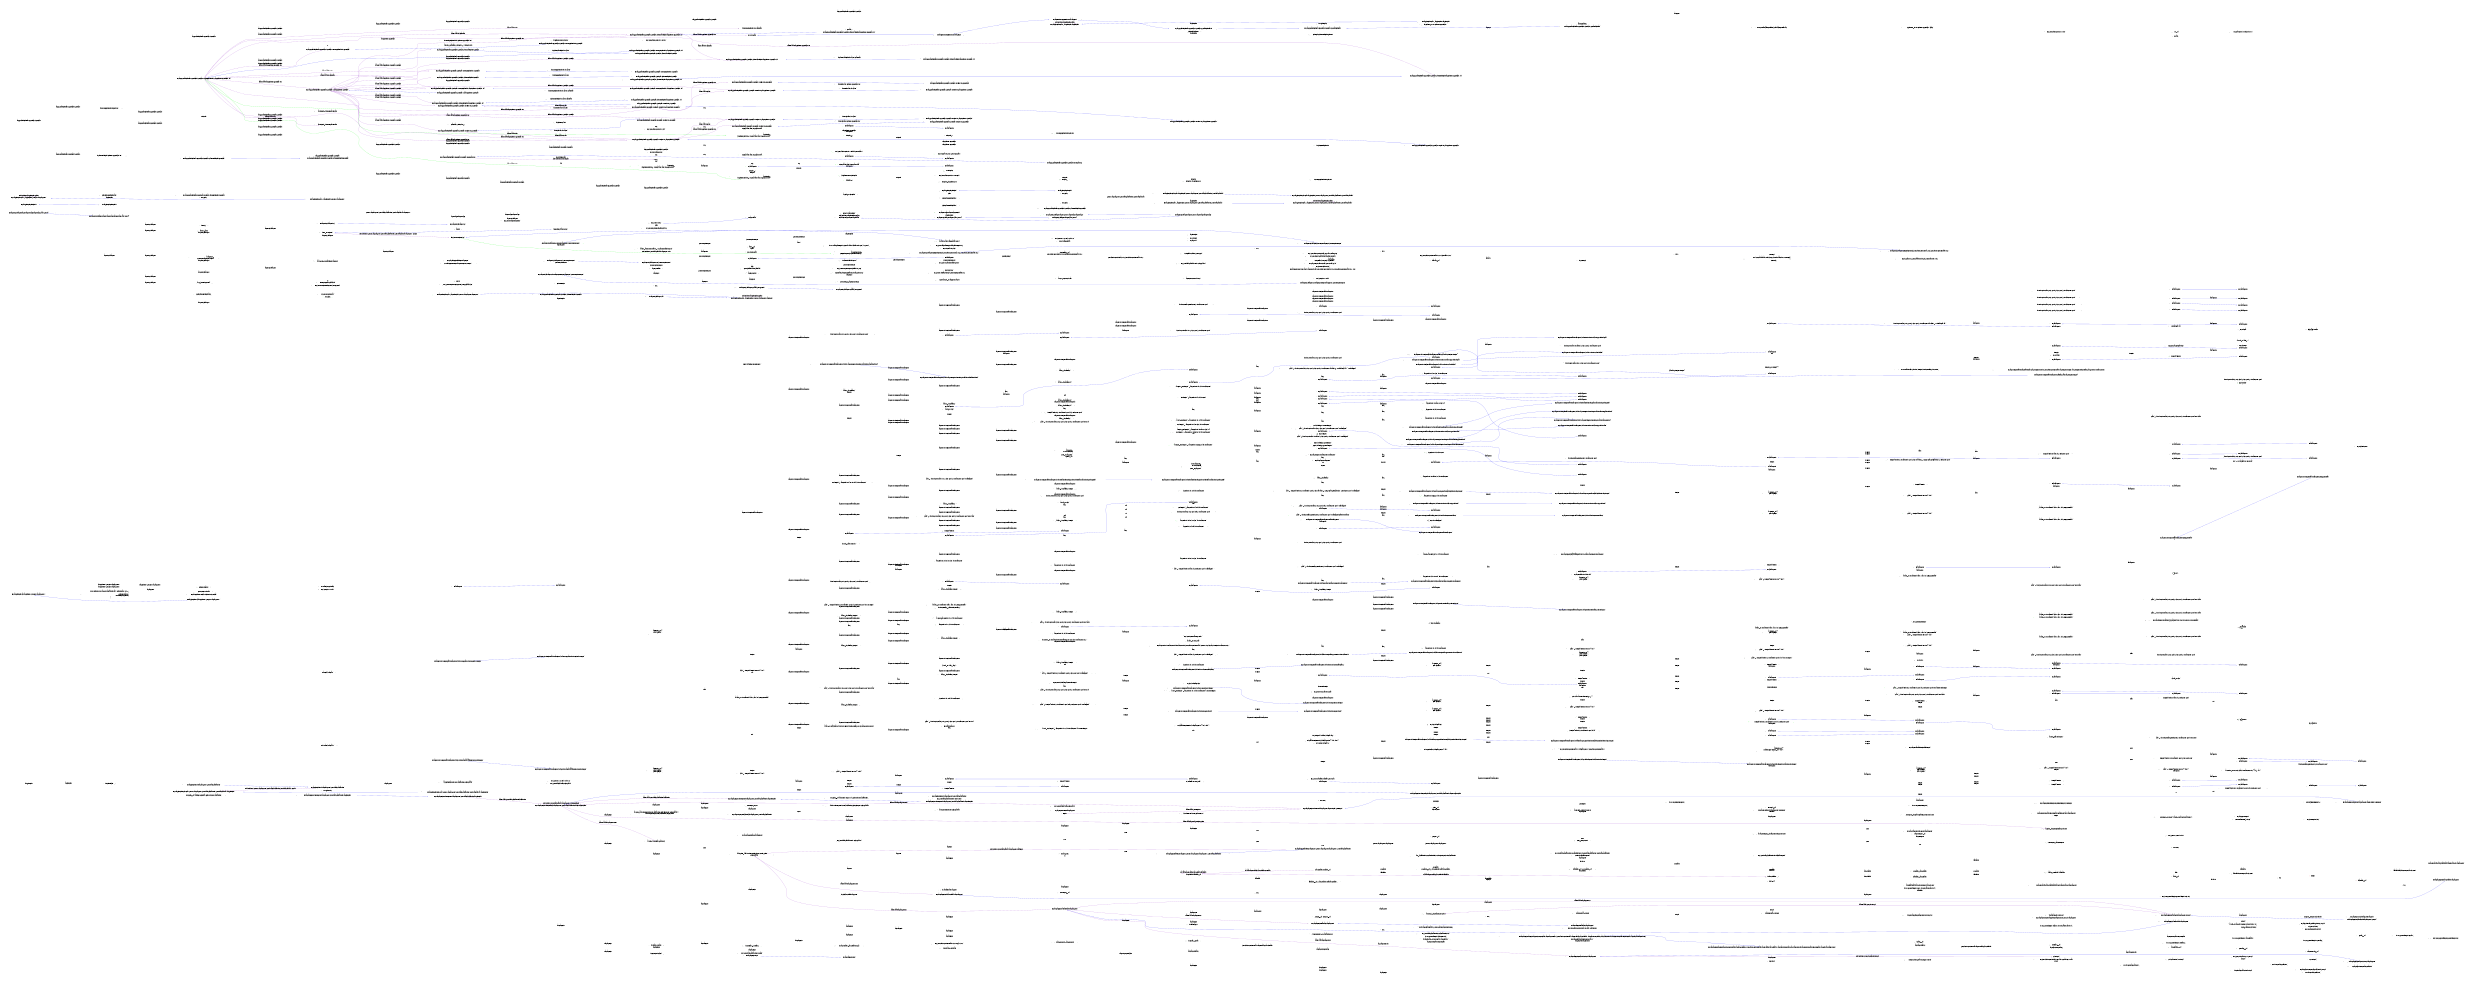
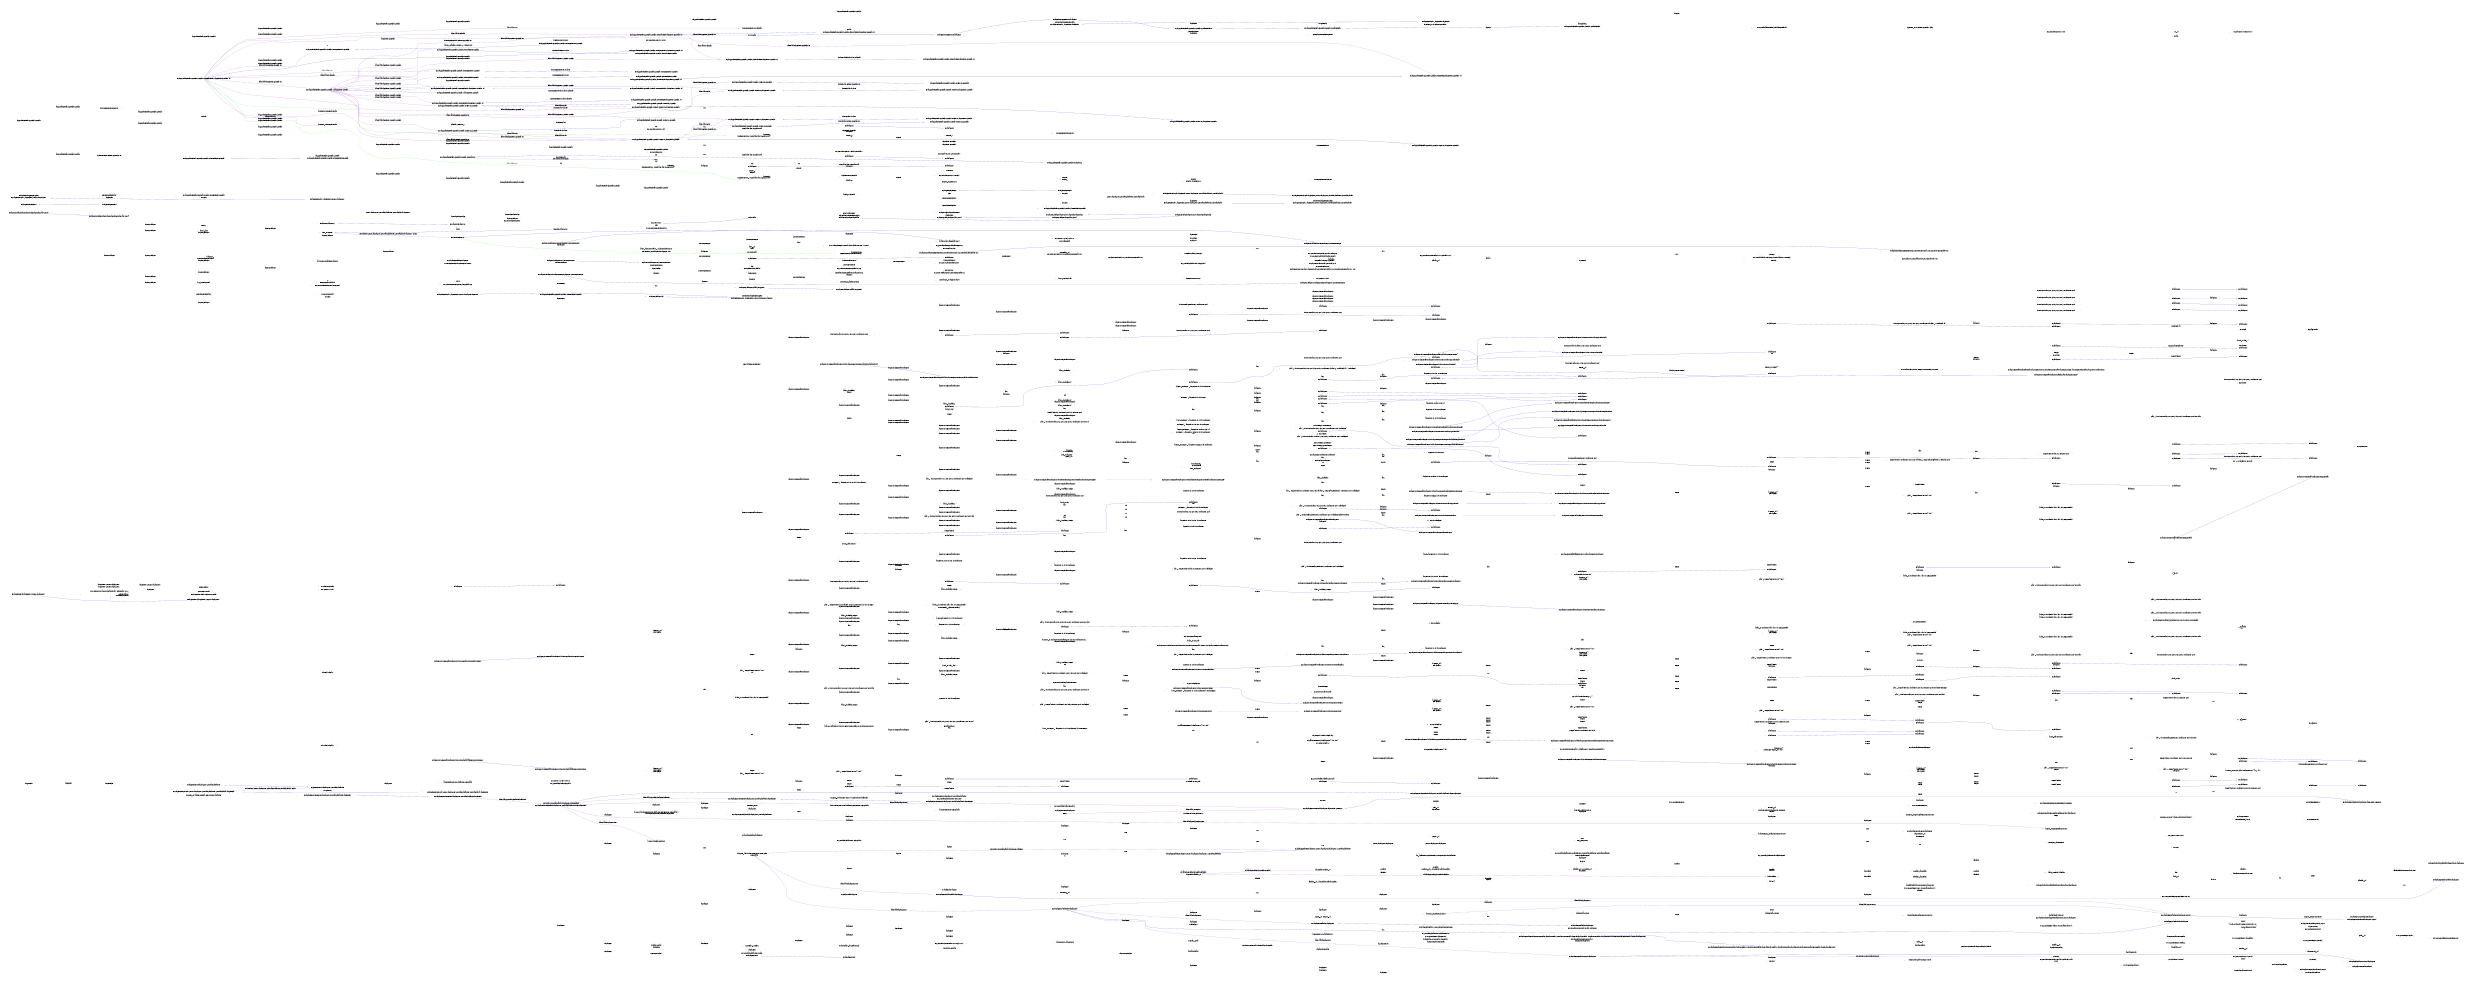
edge "uri.IsCaseInsensitiveBaseOf(request.Url)" -> "System.Net.HttpListenerRequest": reversed
node "viewEngines == null": added
